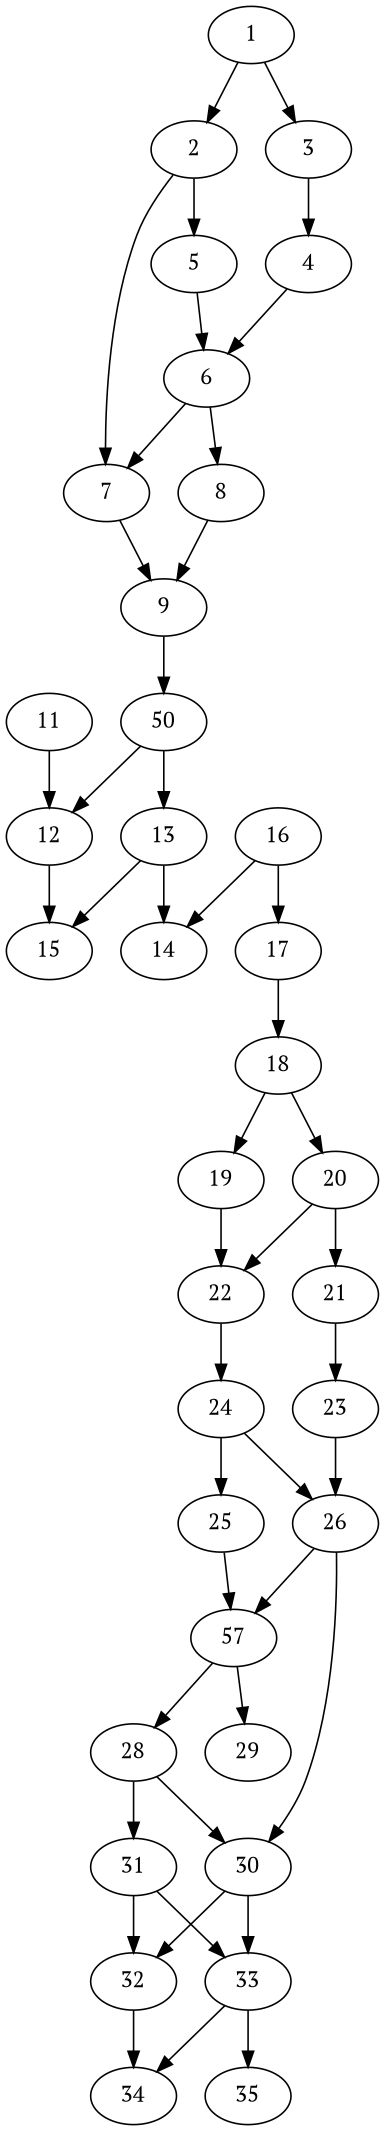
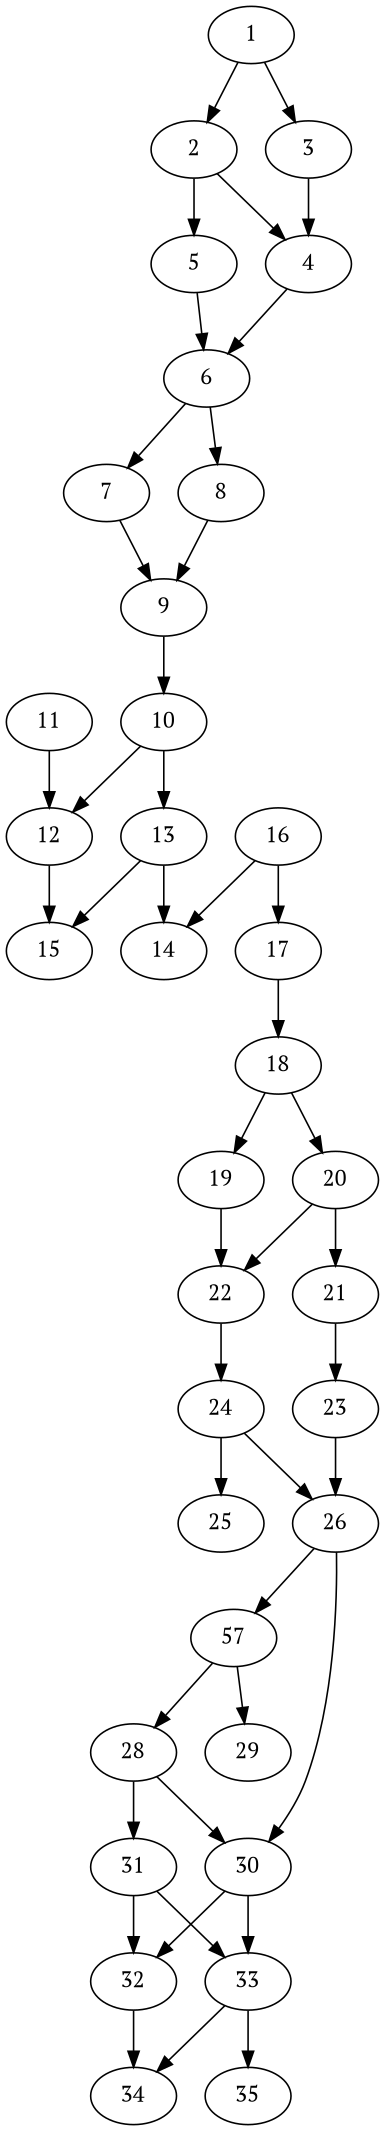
edge "2" -> "7": now "2" -> "4"
node "50": label "50" -> "10"
edge "25" -> "57": removed
